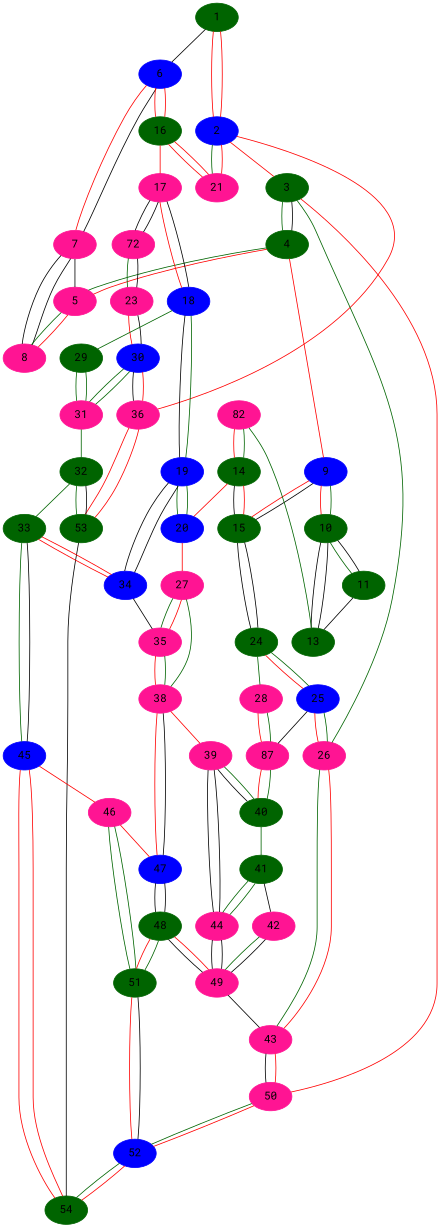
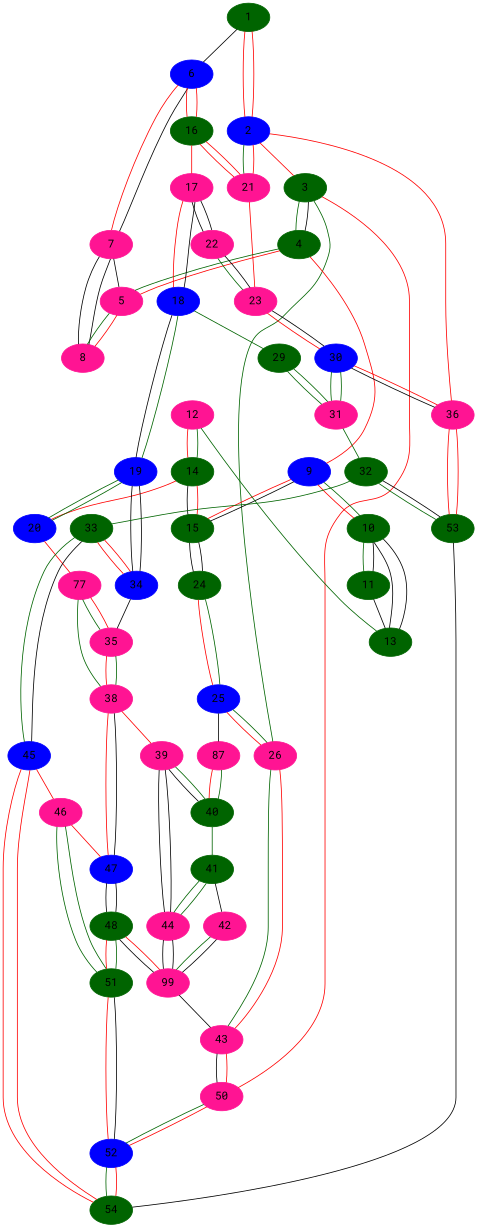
node "72": label "72" -> "22"
edge "21" -- "23": added
node "82": label "82" -> "12"
node "27": label "27" -> "77"
node "28": removed
node "49": label "49" -> "99"
